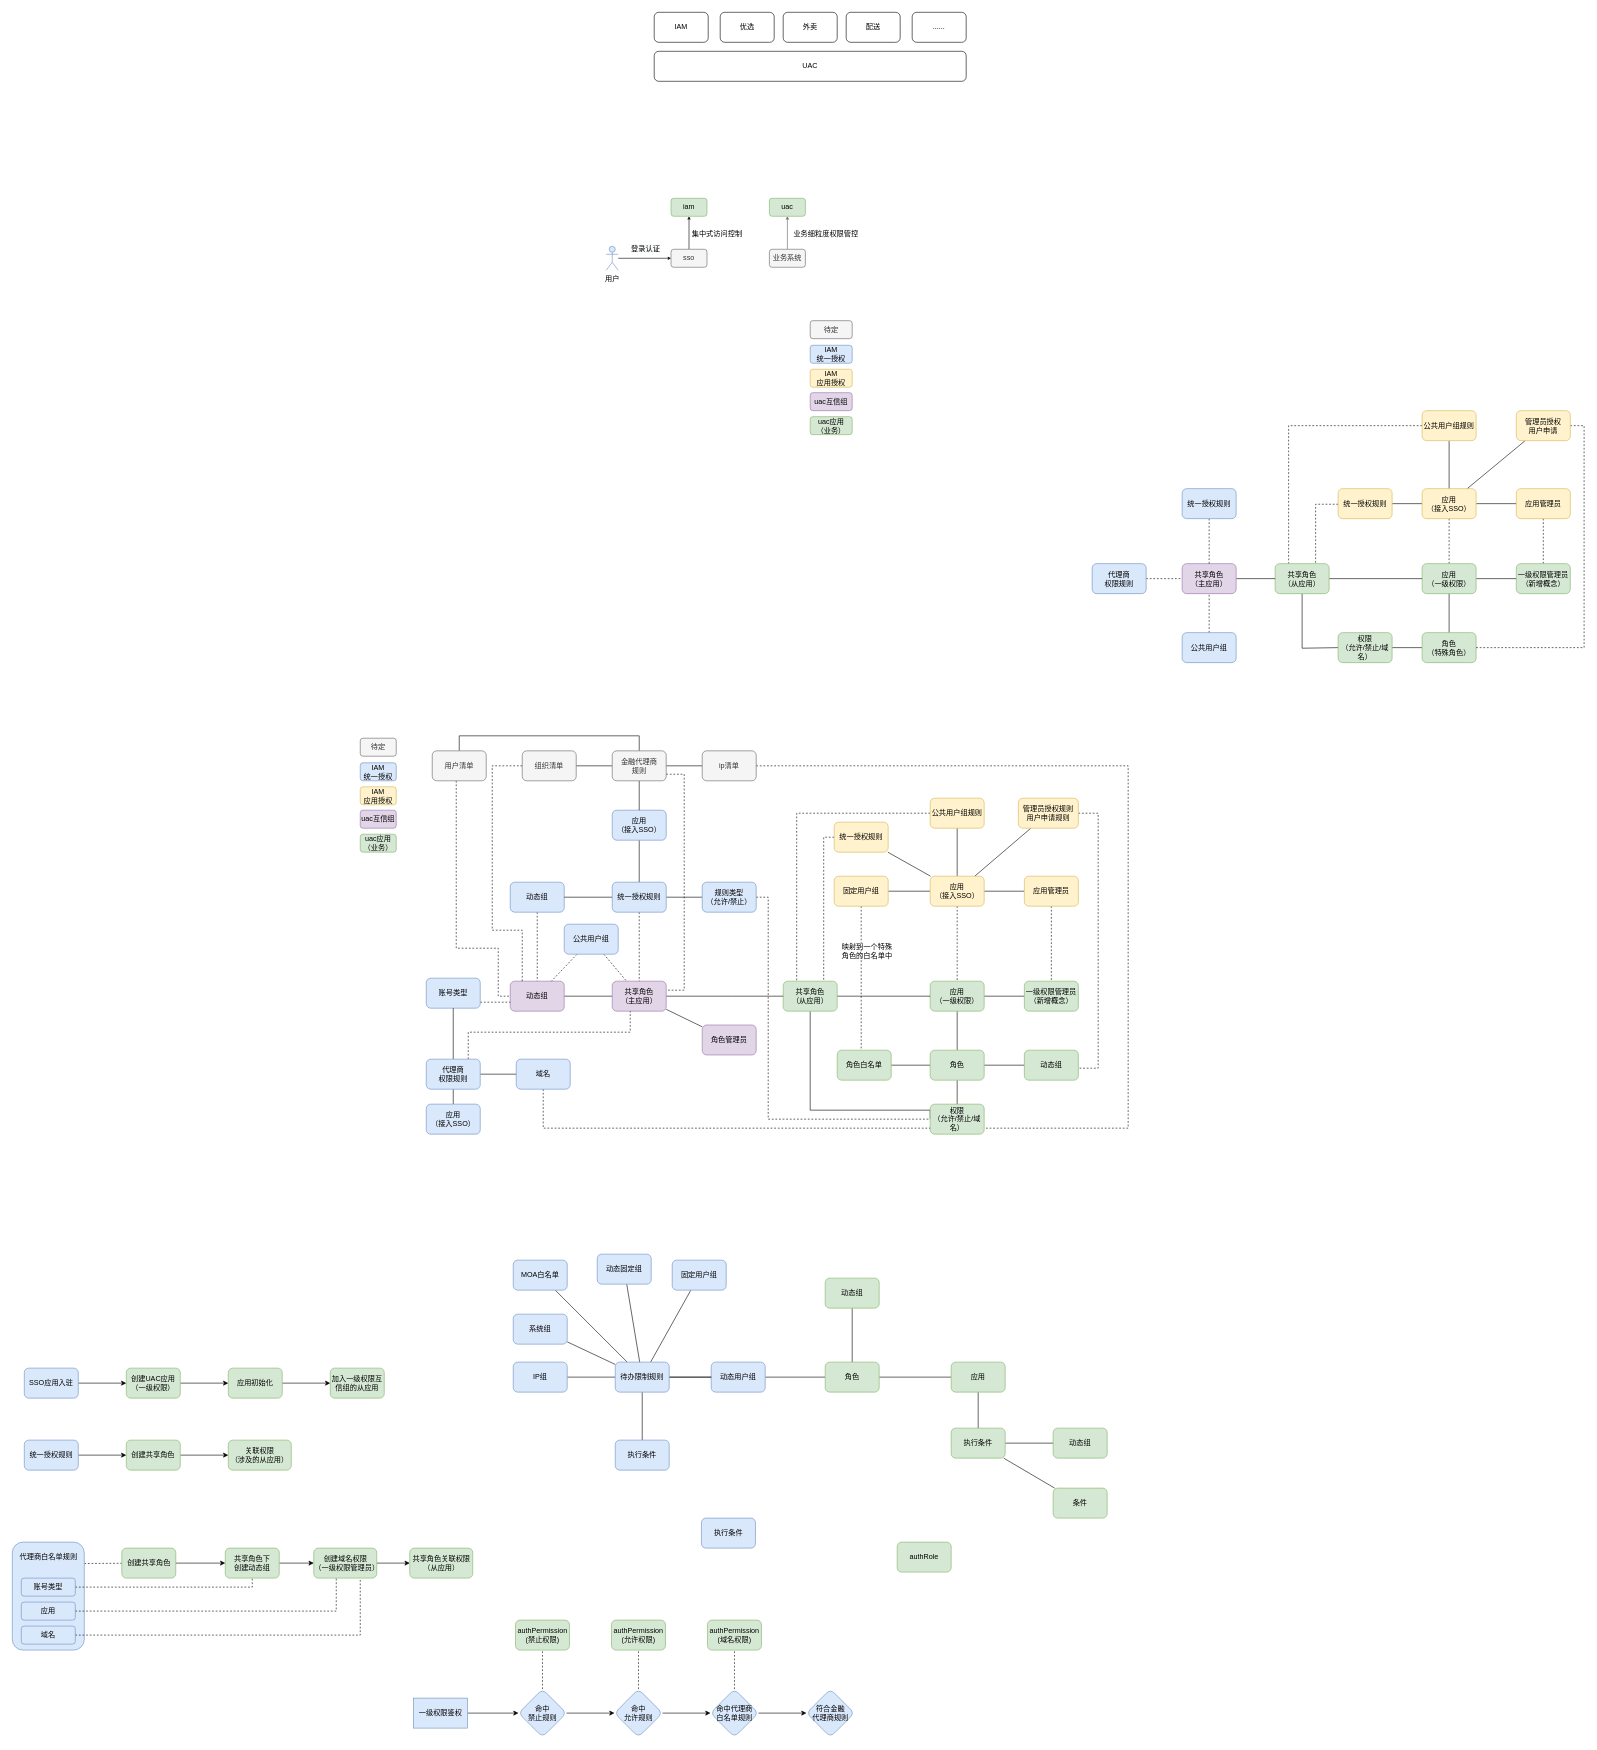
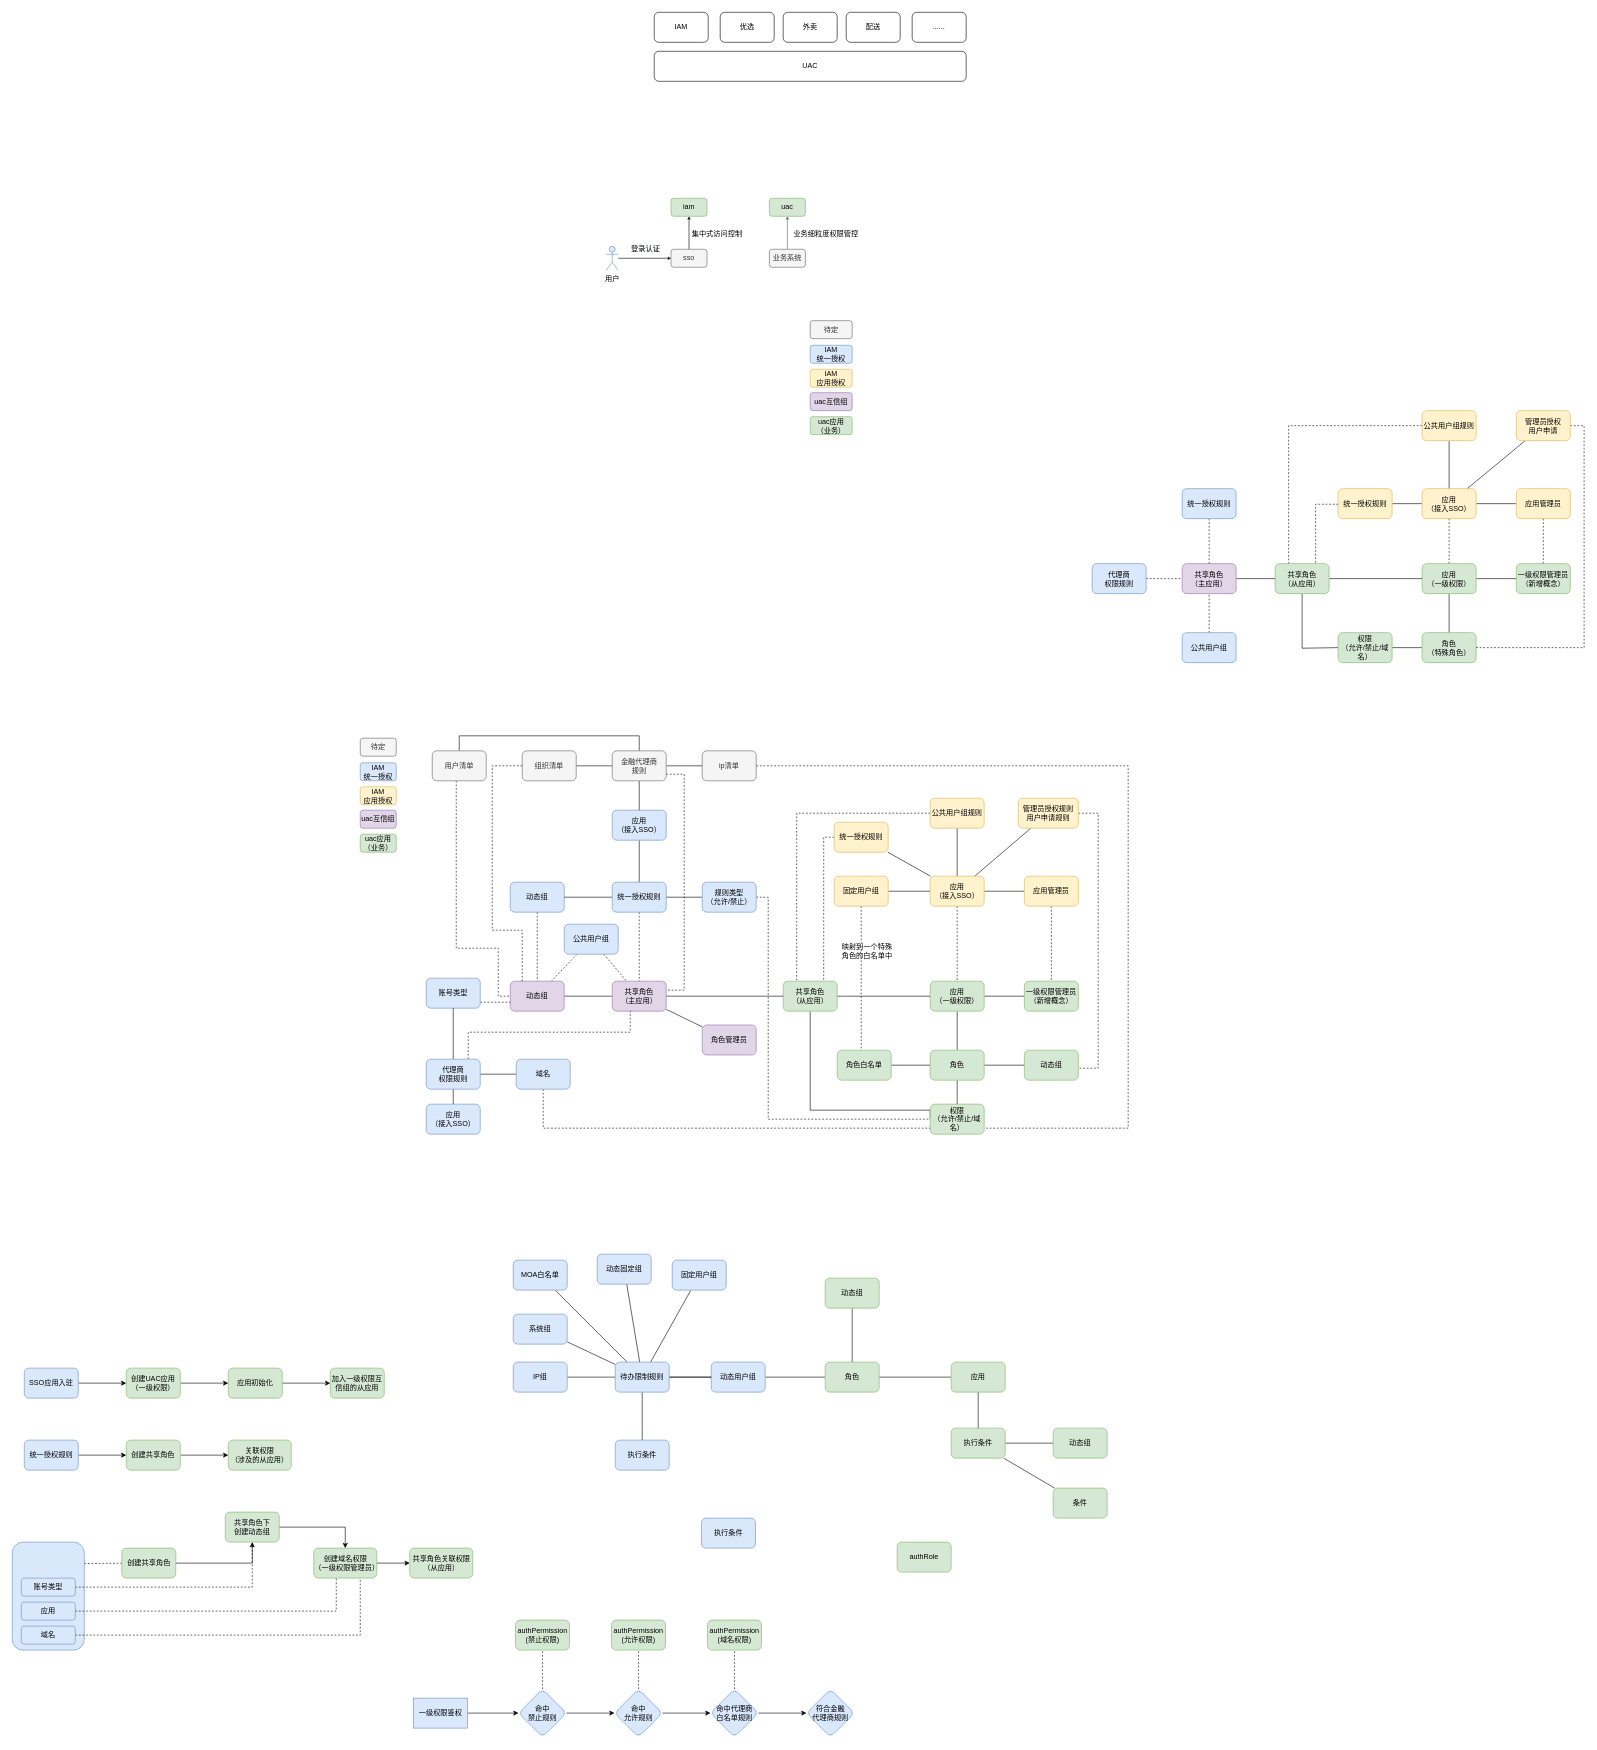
node "代理商白名单规则": removed
node "共享角色下 创建动态组": moved (252, 1563) -> (252, 1527)
